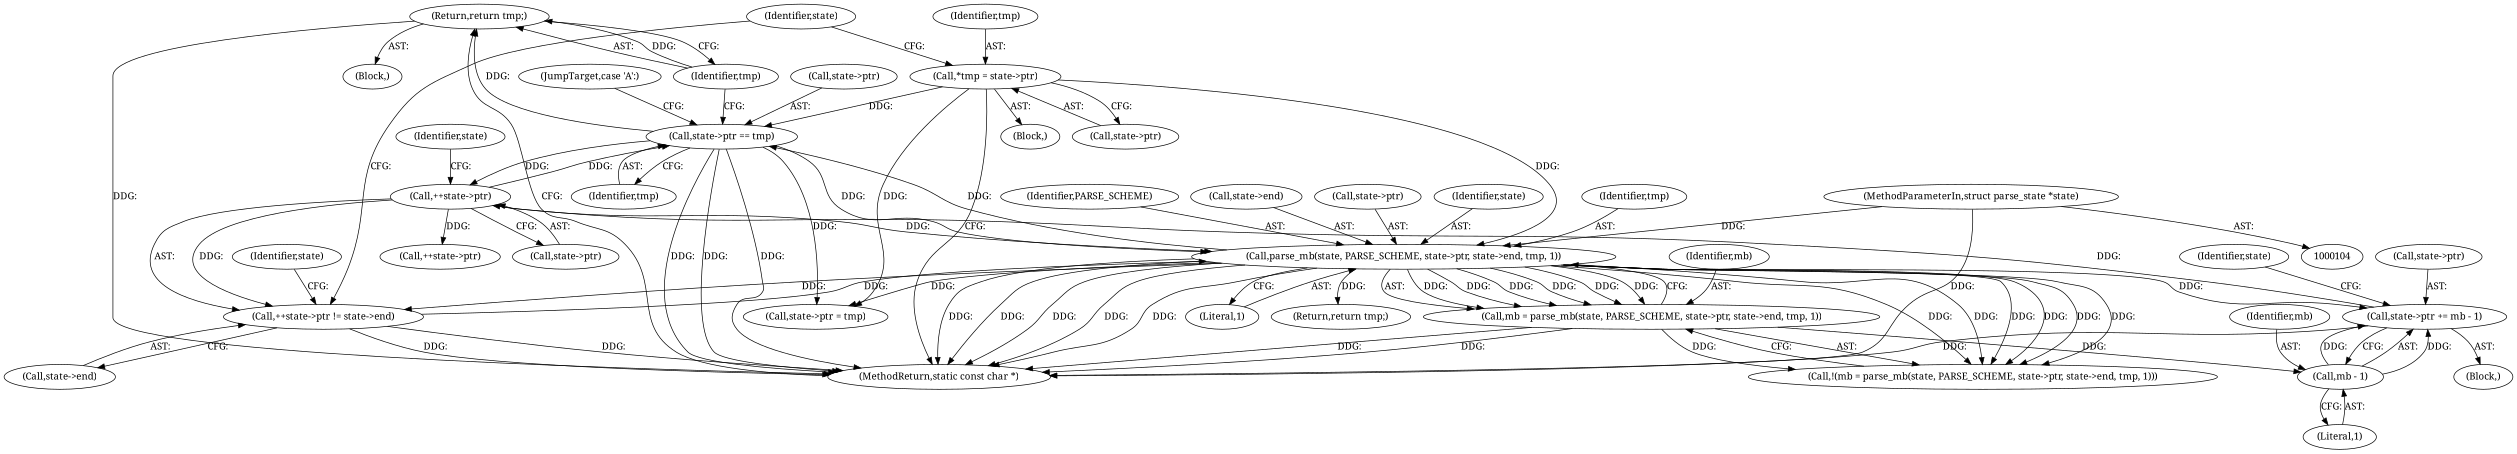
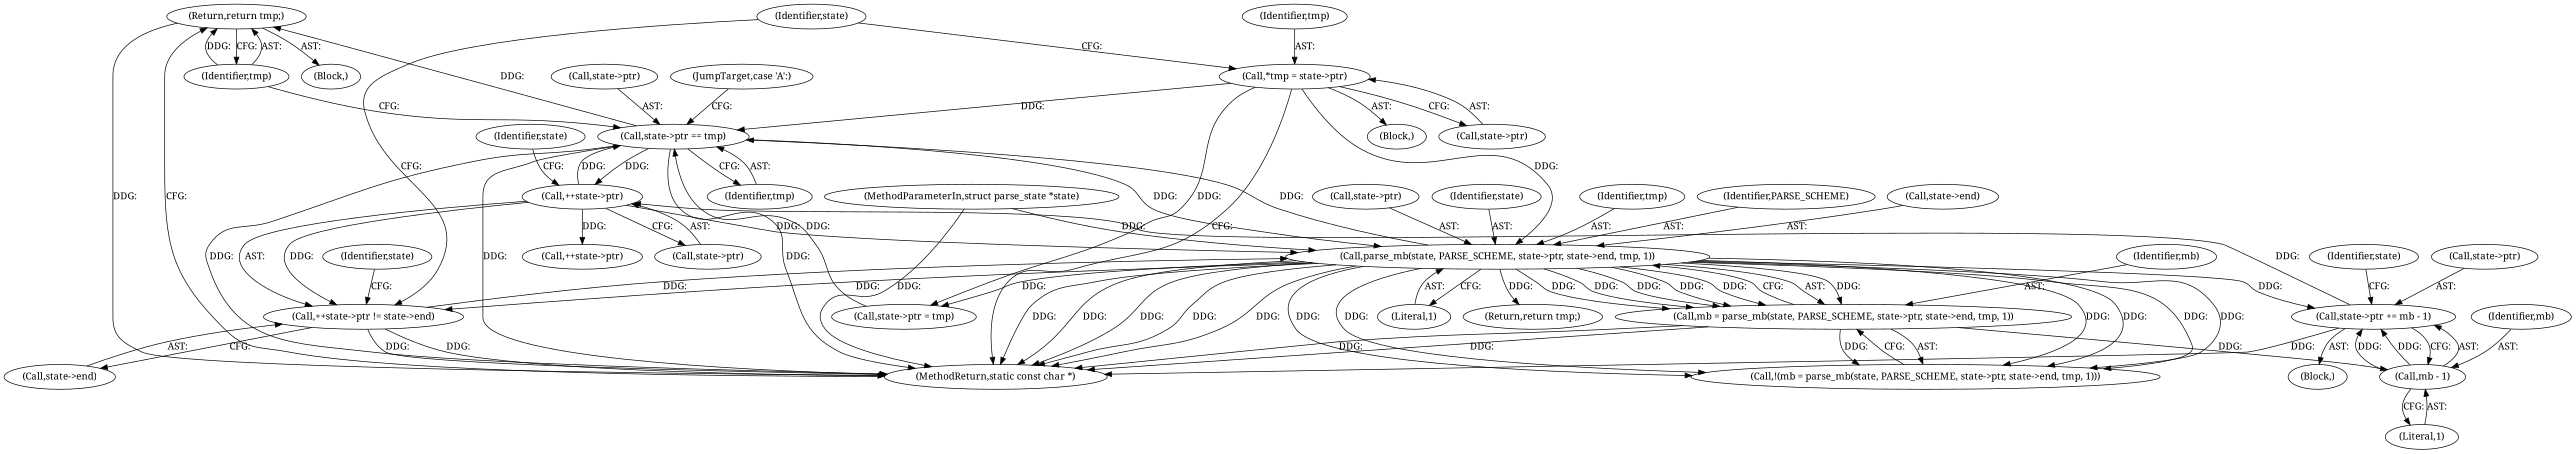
edge "(Call,state->ptr == tmp)" -> "(Call,state->ptr = tmp)": reversed
node "1000104": removed
